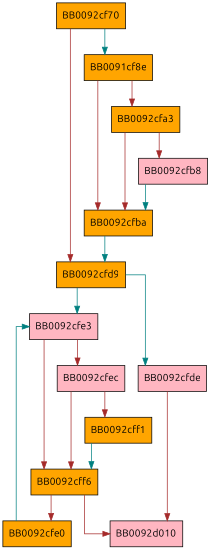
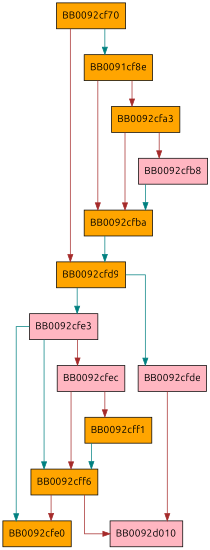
edge "BB0092cfe3" -> "BB0092cff6": color brown -> teal
edge "BB0092cfe0" -> "BB0092cfe3": reversed
